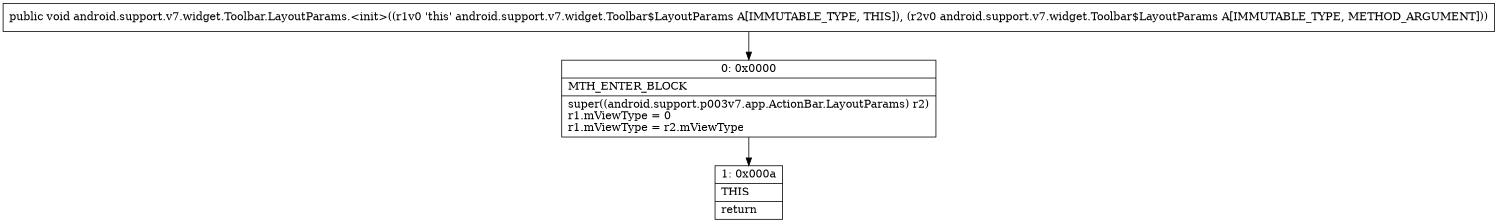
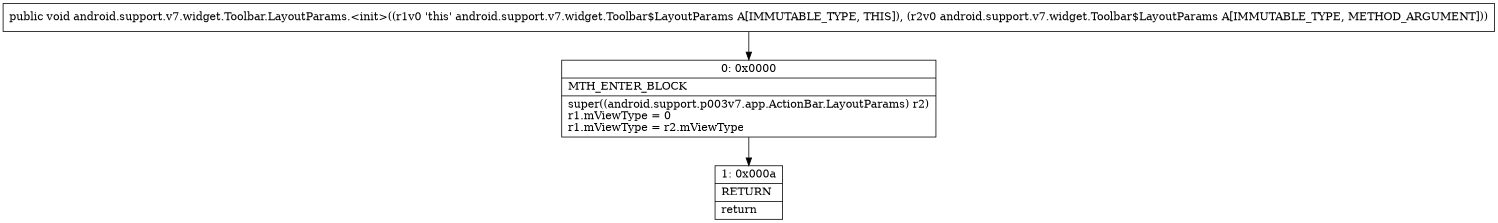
node "1: 0x000a": text "THIS" -> "RETURN"
